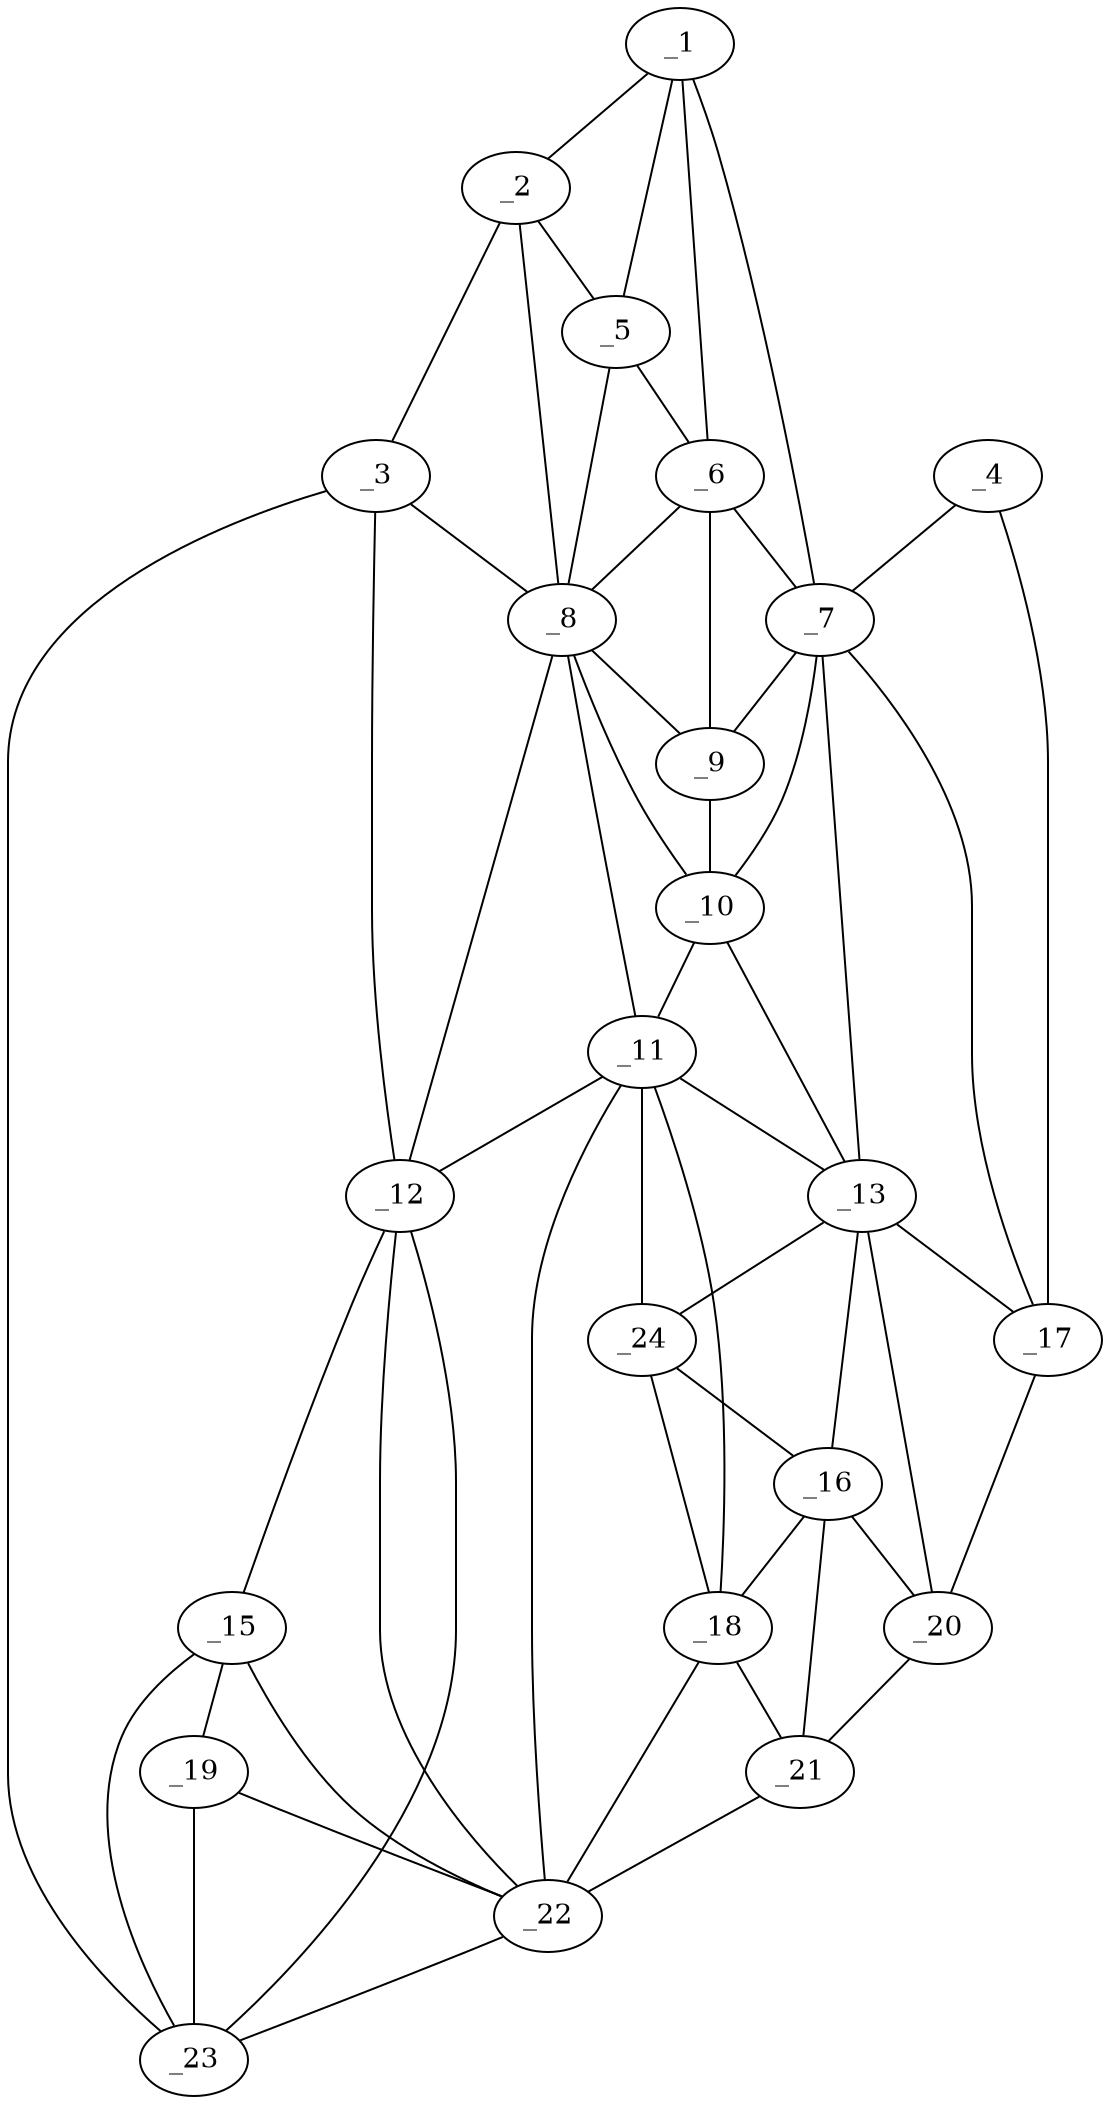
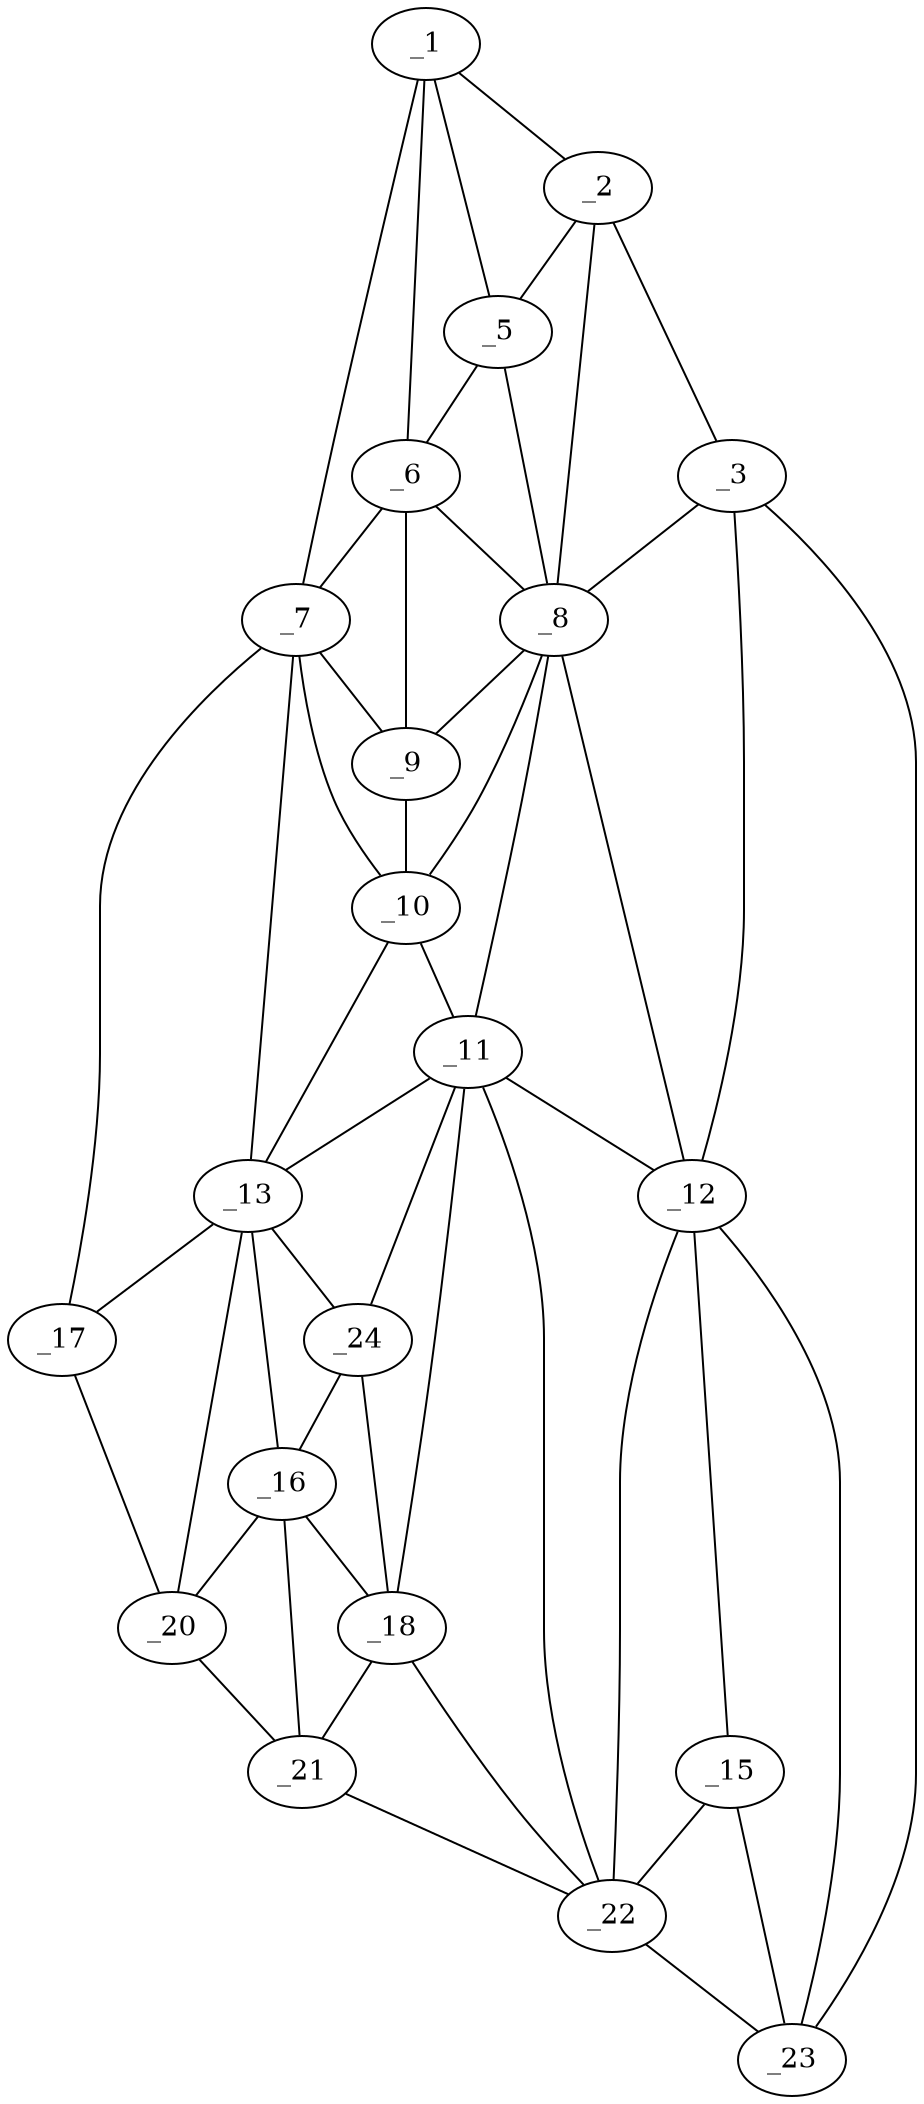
node "_4": removed
node "_19": removed
